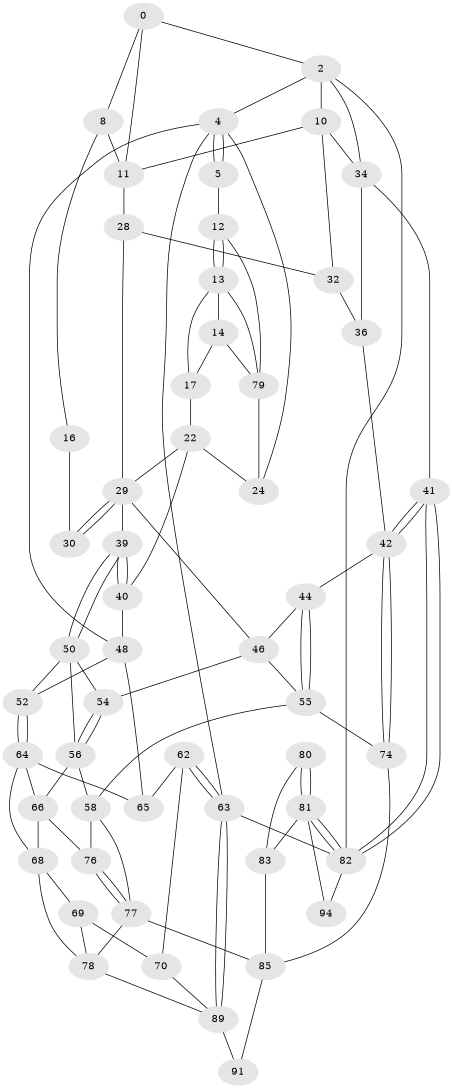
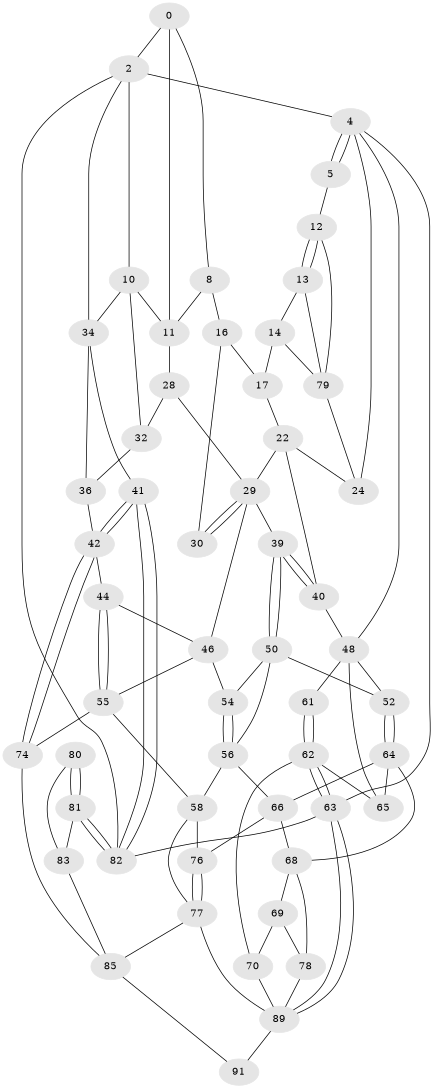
edge "13" -- "17": now "16" -- "17"
node "61": added
node "94": removed
edge "77" -- "78": now "77" -- "89"
